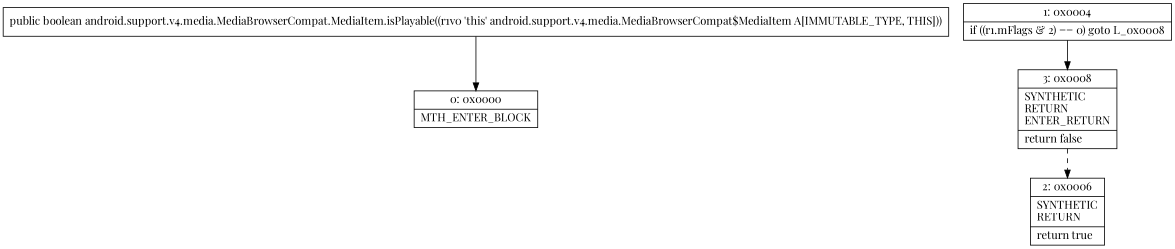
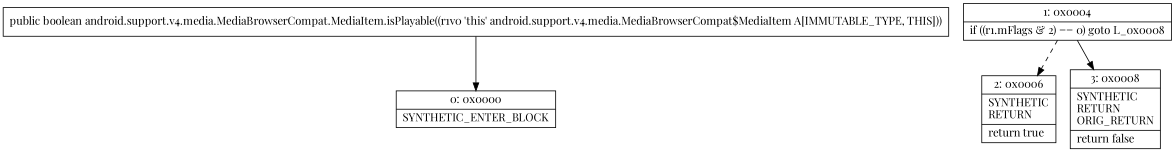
node "0: 0x0000": text "MTH_ENTER_BLOCK" -> "SYNTHETIC_ENTER_BLOCK"
node "3: 0x0008": text "ENTER_RETURN" -> "ORIG_RETURN"
edge "3: 0x0008" -> "2: 0x0006": now "1: 0x0004" -> "2: 0x0006"
